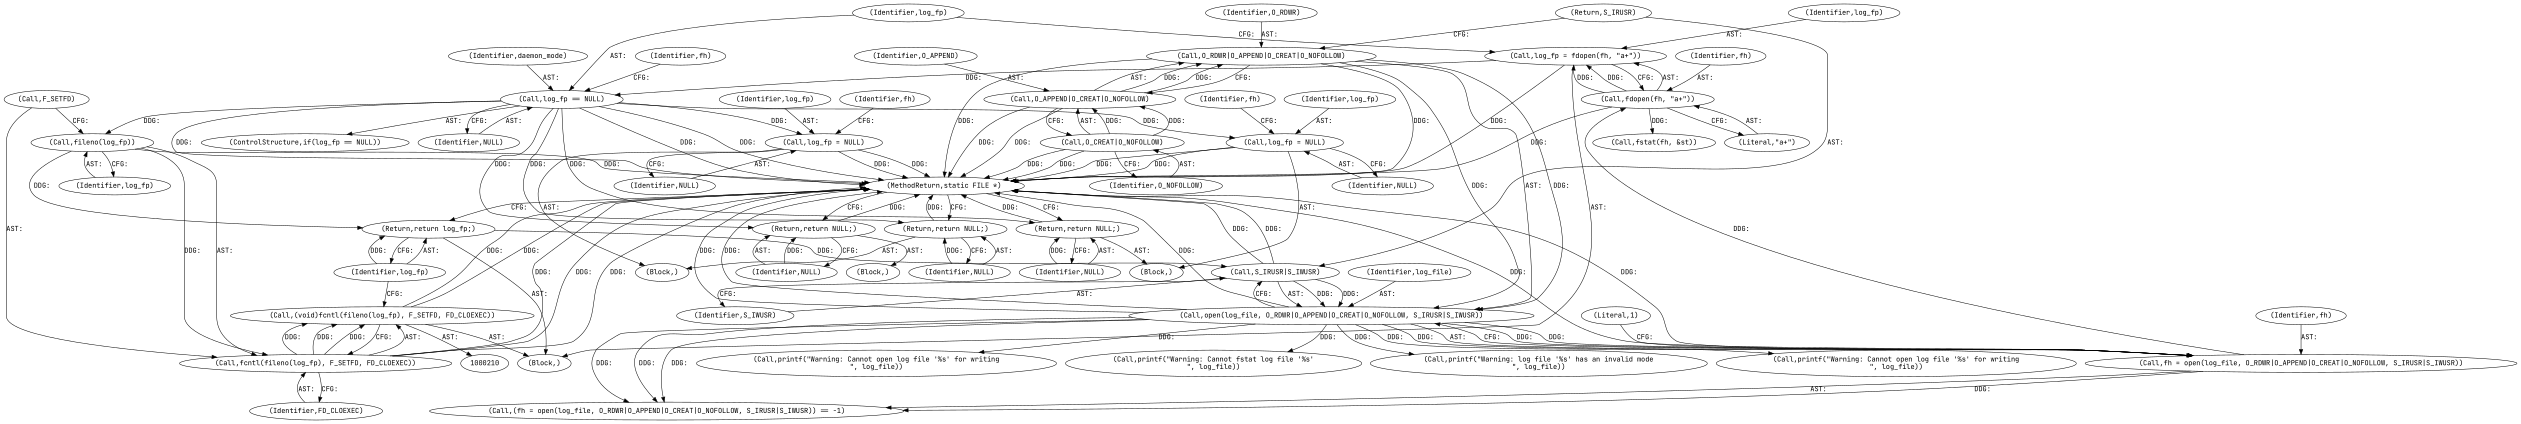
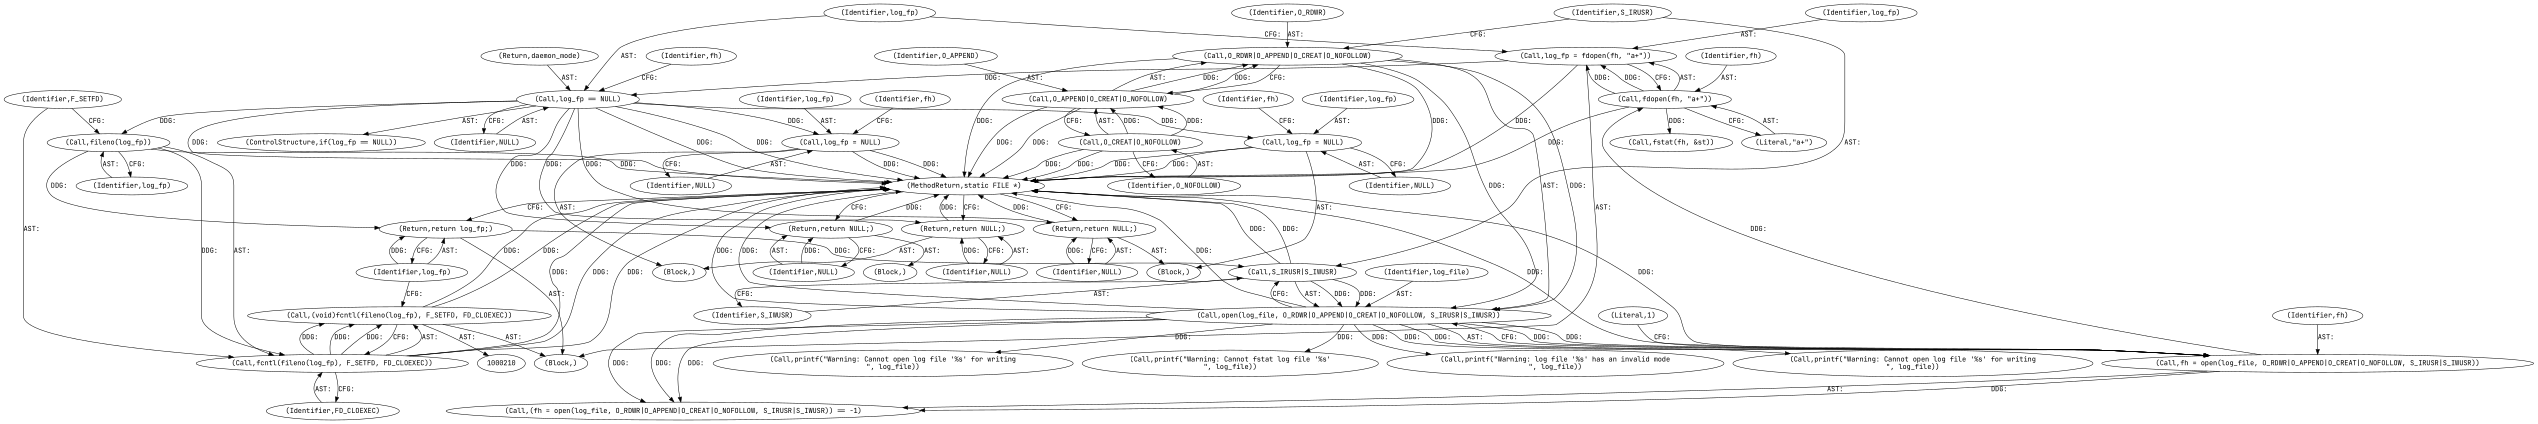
node "(Return,S_IRUSR)": label "(Return,S_IRUSR)" -> "(Identifier,S_IRUSR)"
node "(Identifier,daemon_mode)": label "(Identifier,daemon_mode)" -> "(Return,daemon_mode)"
node "(Call,F_SETFD)": label "(Call,F_SETFD)" -> "(Identifier,F_SETFD)"
